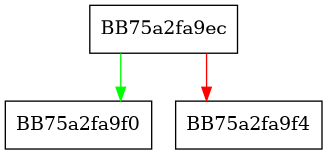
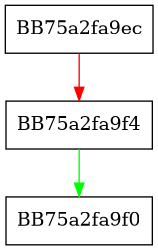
edge "BB75a2fa9ec" -> "BB75a2fa9f0": now "BB75a2fa9f4" -> "BB75a2fa9f0"
